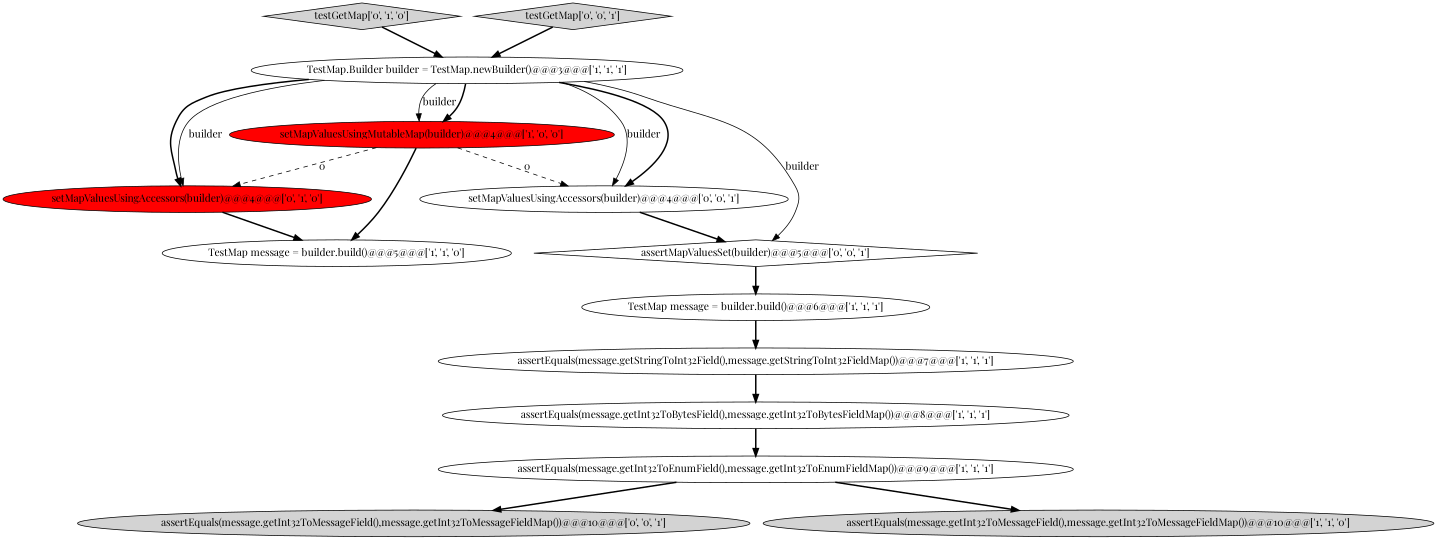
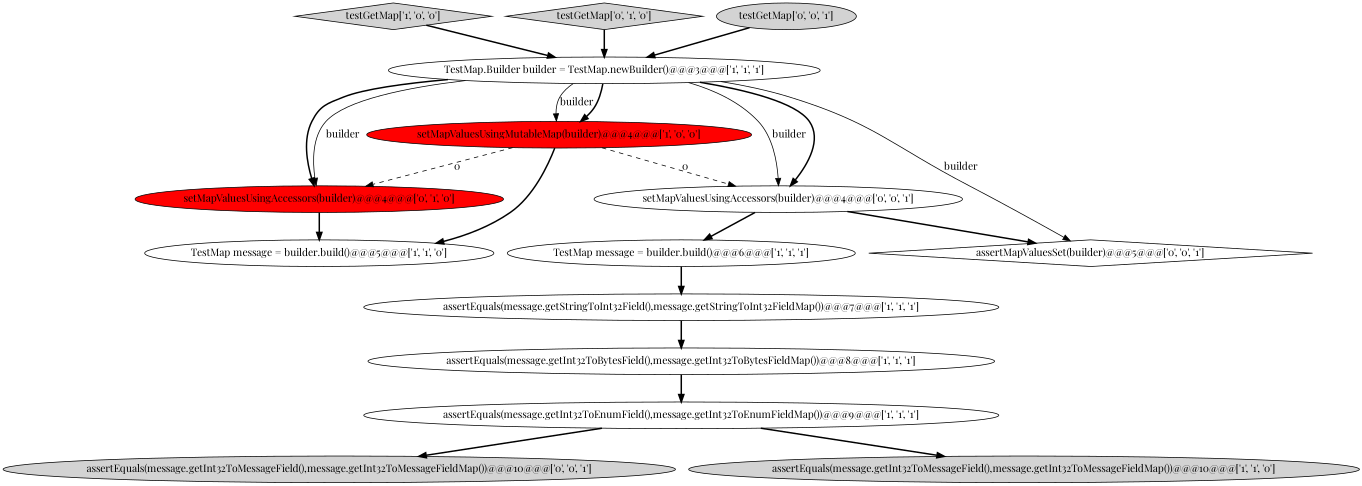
node "testGetMap['1', '0', '0']": added
node "testGetMap['0', '0', '1']": shape diamond -> ellipse
edge "assertMapValuesSet(builder)@@@5@@@['0', '0', '1']" -> "TestMap message = builder.build()@@@6@@@['1', '1', '1']": now "setMapValuesUsingAccessors(builder)@@@4@@@['0', '0', '1']" -> "TestMap message = builder.build()@@@6@@@['1', '1', '1']"
